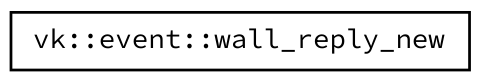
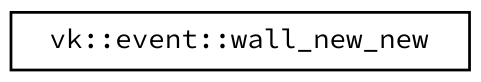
node "vk::event::wall_reply_new": label "vk::event::wall_reply_new" -> "vk::event::wall_new_new"
